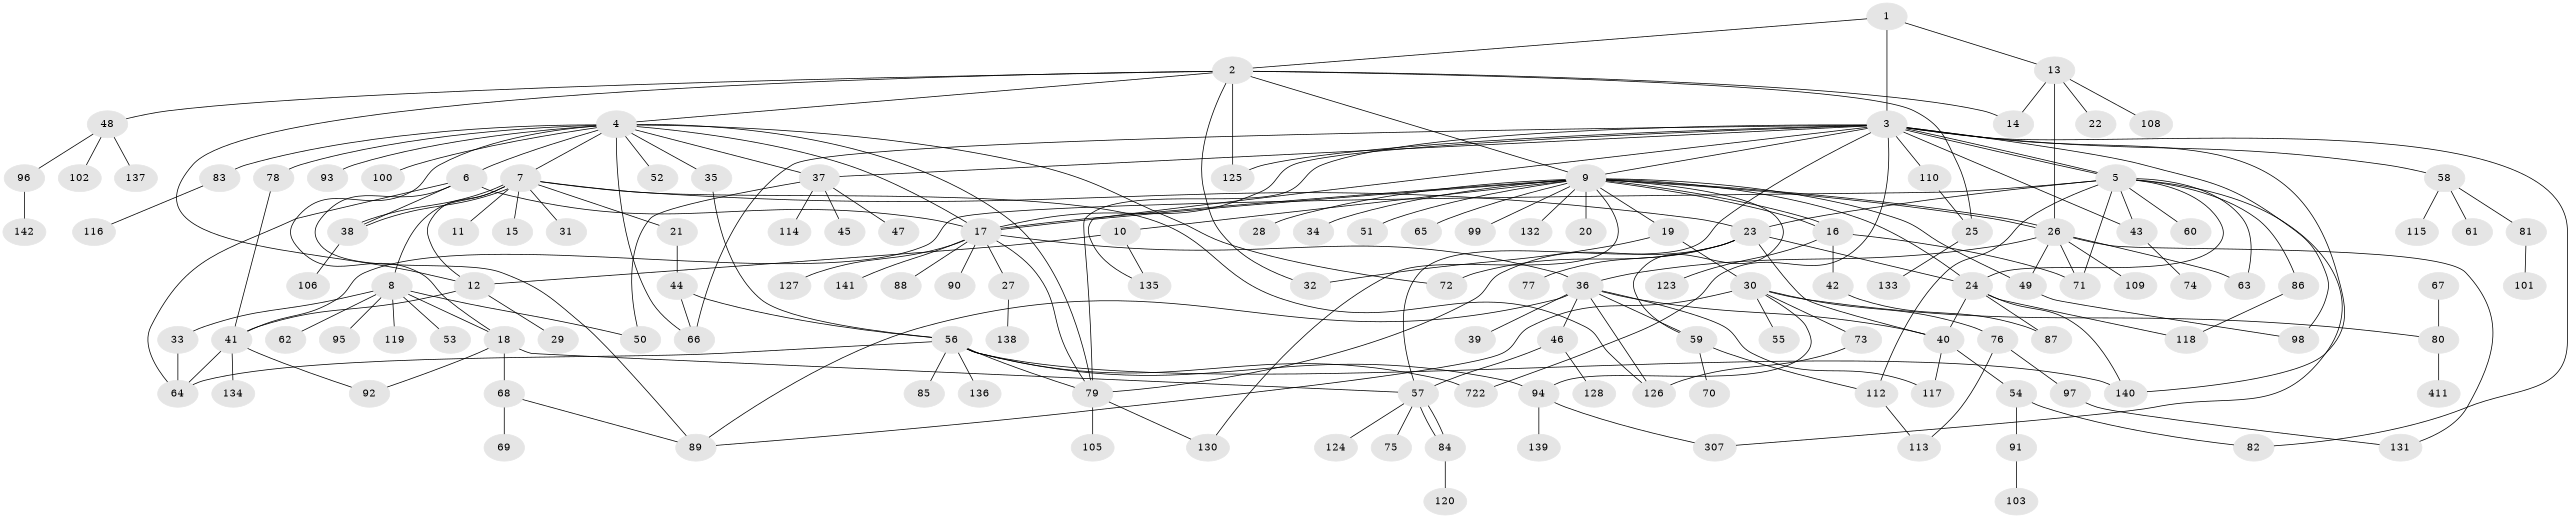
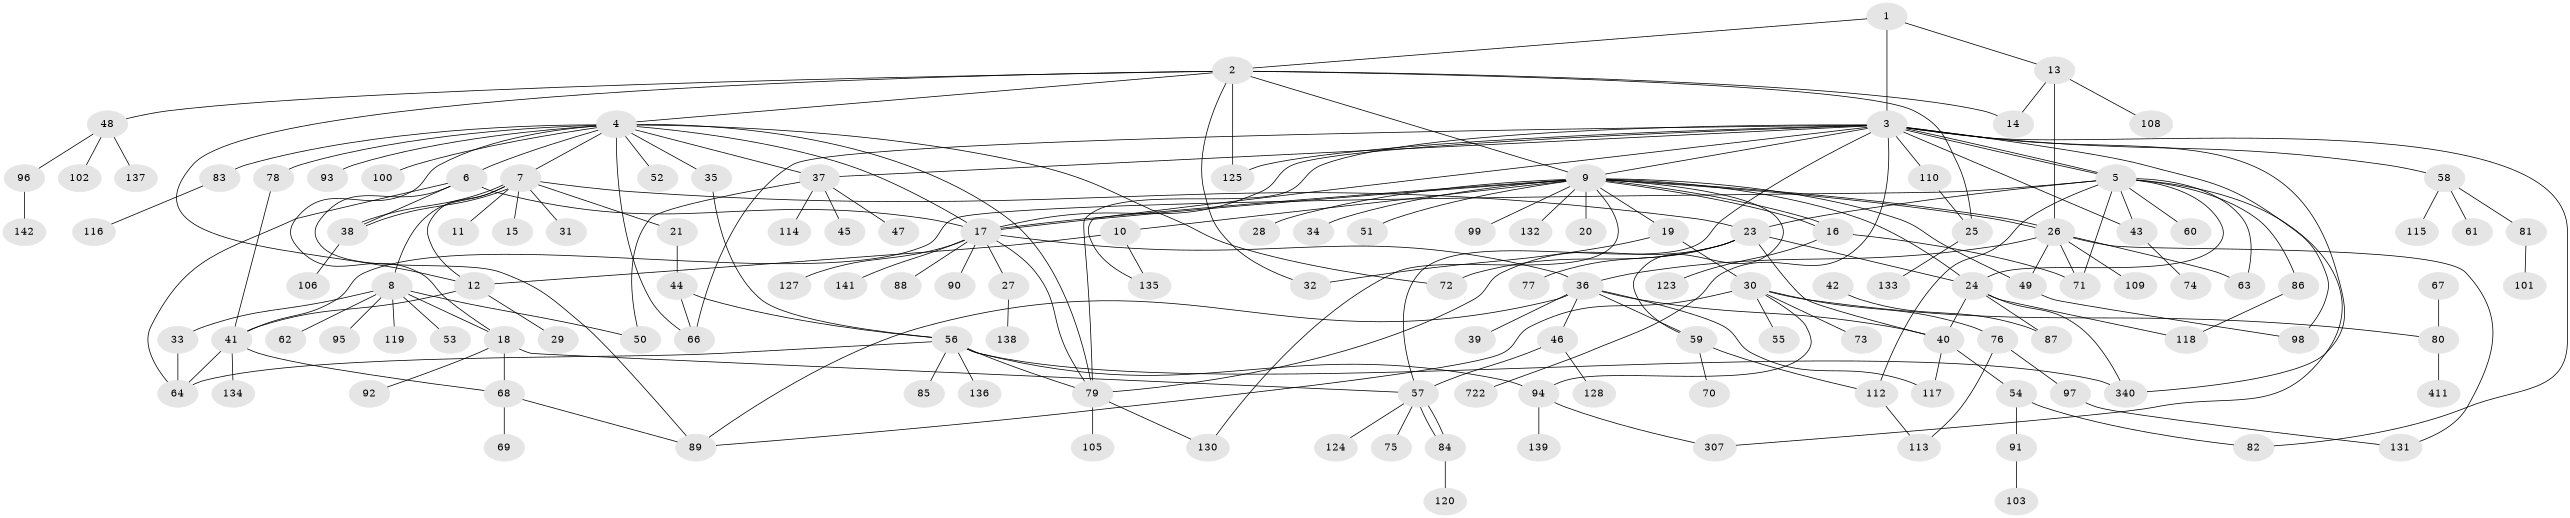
node "22": removed
node "65": removed
edge "16" -- "42": removed
edge "56" -- "722": removed
edge "41" -- "92": now "41" -- "68"
node "126": removed
node "140": label "140" -> "340"
